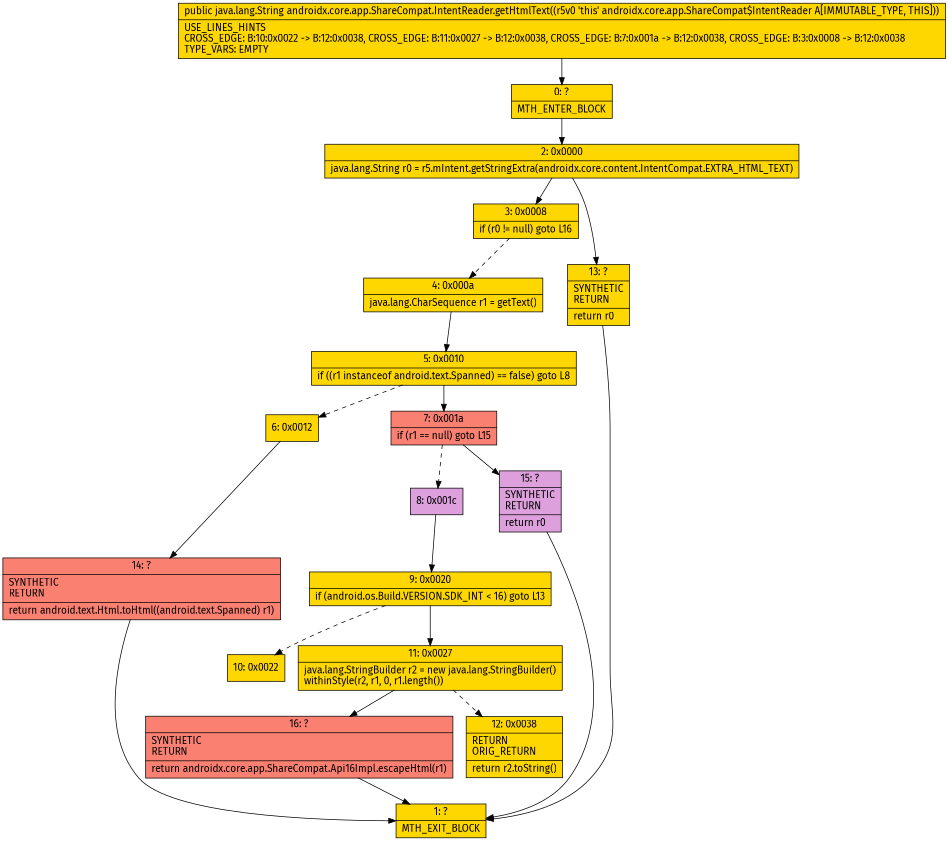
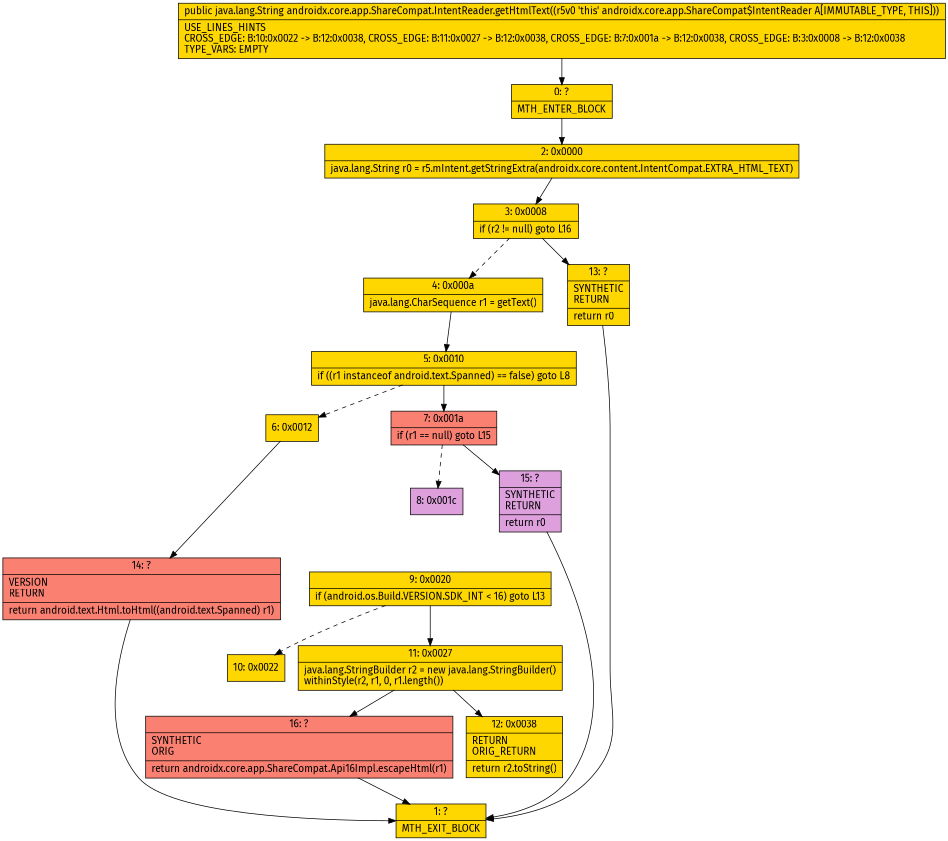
edge "2: 0x0000" -> "13: ?": now "3: 0x0008" -> "13: ?"
node "3: 0x0008": text "if (r0 != null) goto L16" -> "if (r2 != null) goto L16"
edge "8: 0x001c" -> "9: 0x0020": removed
node "14: ?": text "SYNTHETIC" -> "VERSION"
edge "11: 0x0027" -> "12: 0x0038": style dashed -> solid
node "16: ?": text "RETURN" -> "ORIG"
